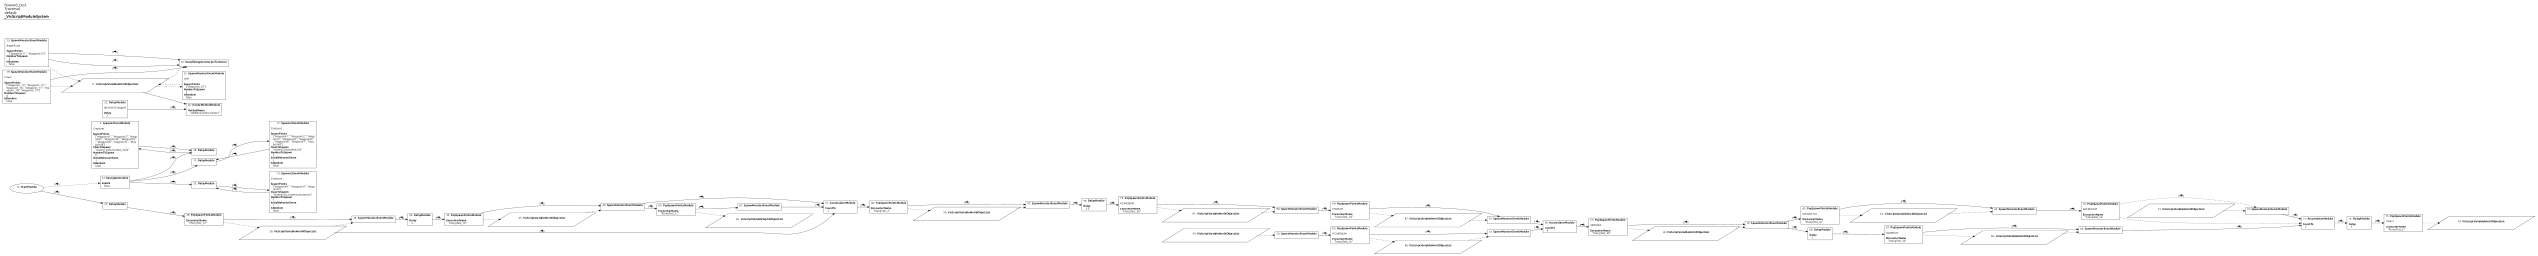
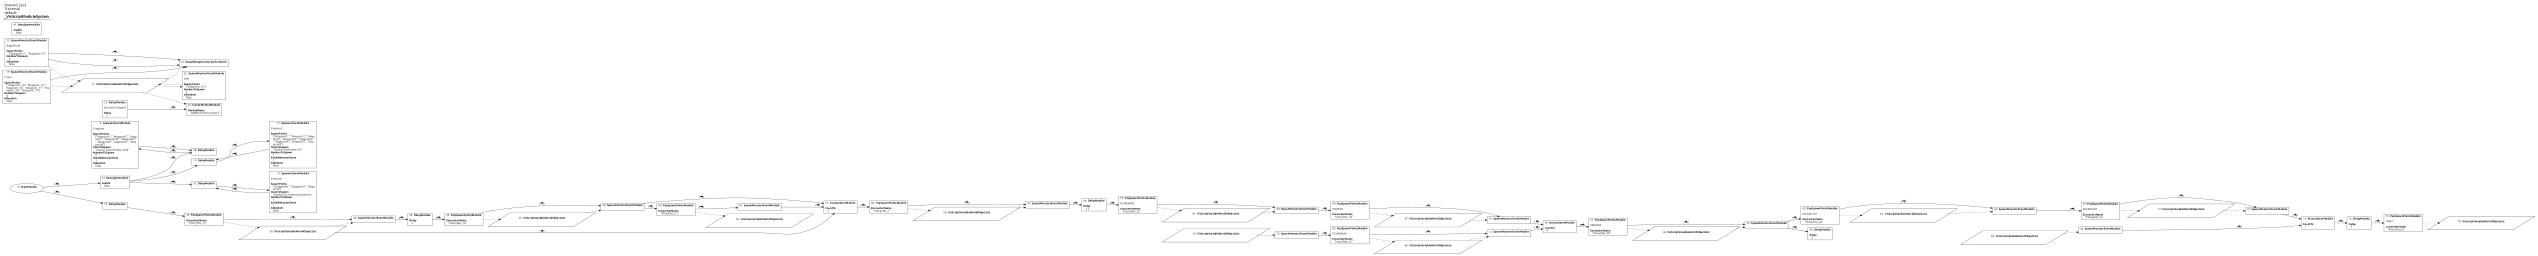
node "41:": added
edge "21:" -> "26:": style solid -> dashed
edge "12:" -> "33:": style dashed -> solid
edge "70:" -> "72:": style dashed -> solid
edge "70:" -> "74:": now "70:" -> "73:"
node "67:": removed
